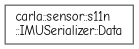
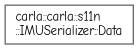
node "carla::sensor::s11n ::IMUSerializer::Data": label "carla::sensor::s11n ::IMUSerializer::Data" -> "carla::carla::s11n ::IMUSerializer::Data"
